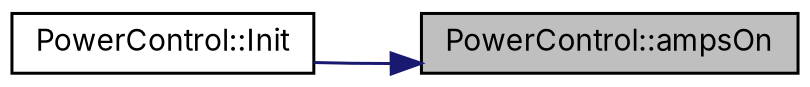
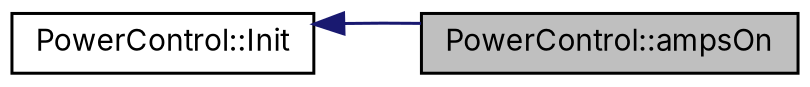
edge "PowerControl::Init" -> "PowerControl::ampsOn": reversed
